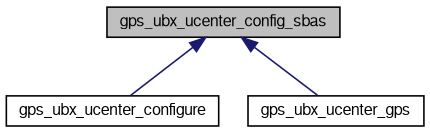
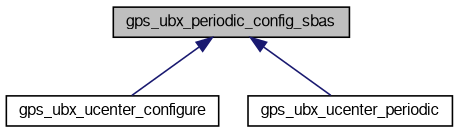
node "gps_ubx_ucenter_config_sbas": label "gps_ubx_ucenter_config_sbas" -> "gps_ubx_periodic_config_sbas"
node "gps_ubx_ucenter_gps": label "gps_ubx_ucenter_gps" -> "gps_ubx_ucenter_periodic"
